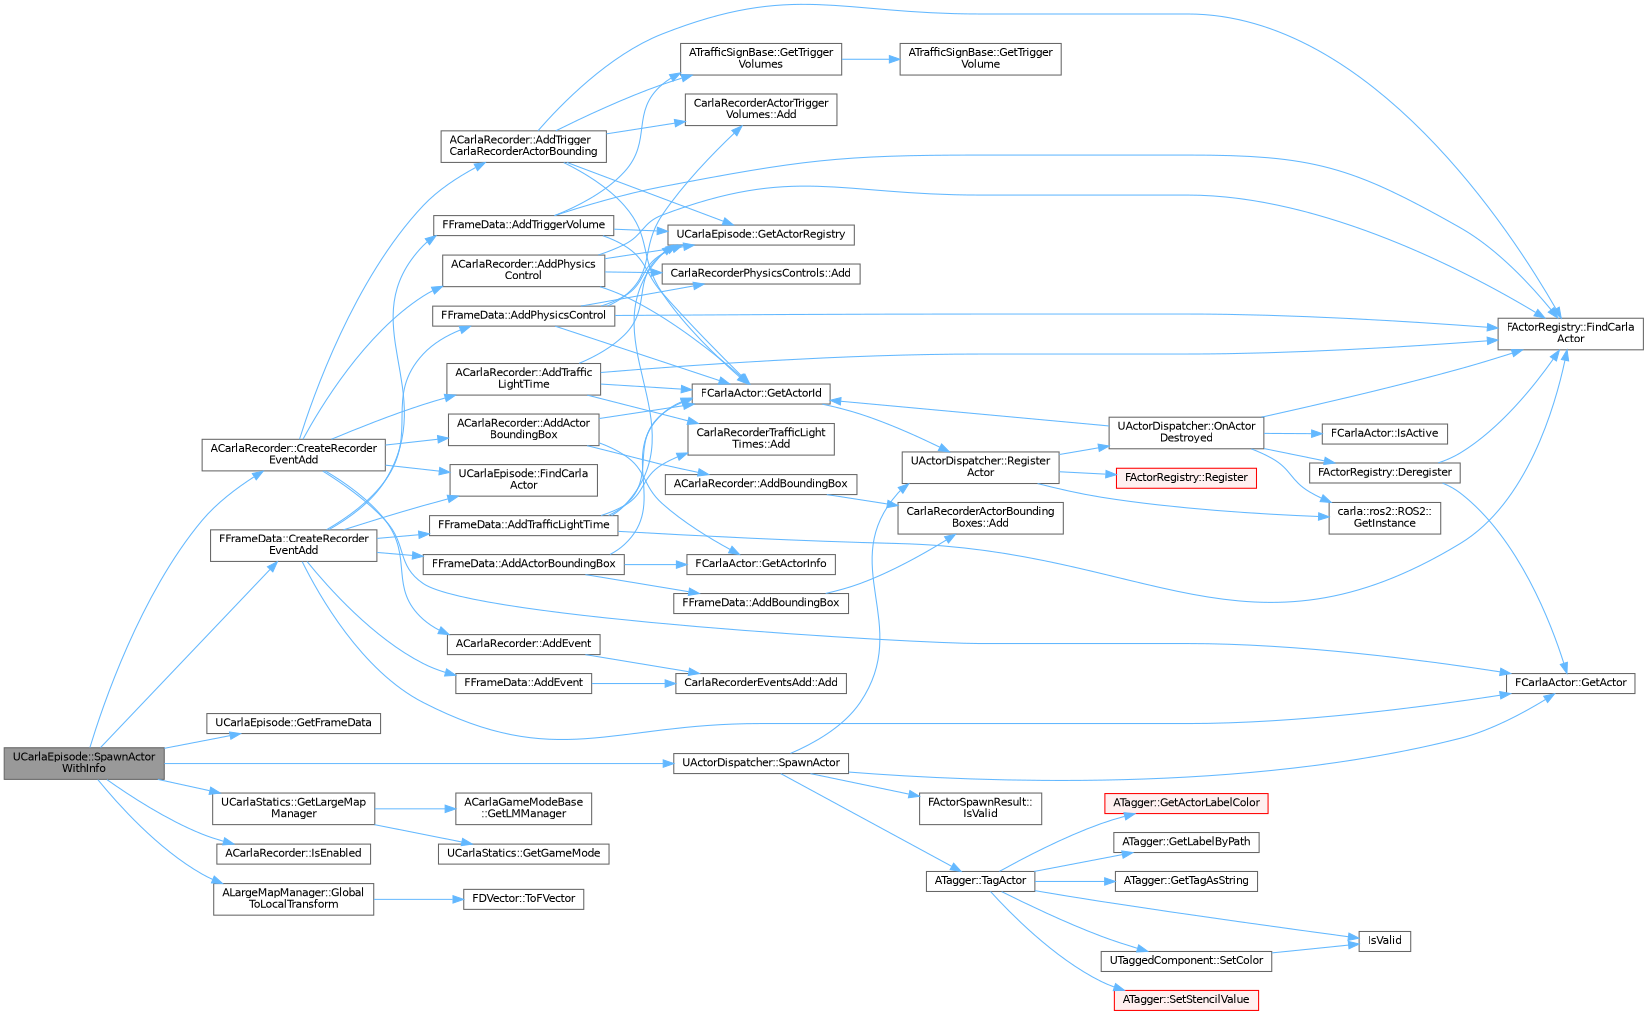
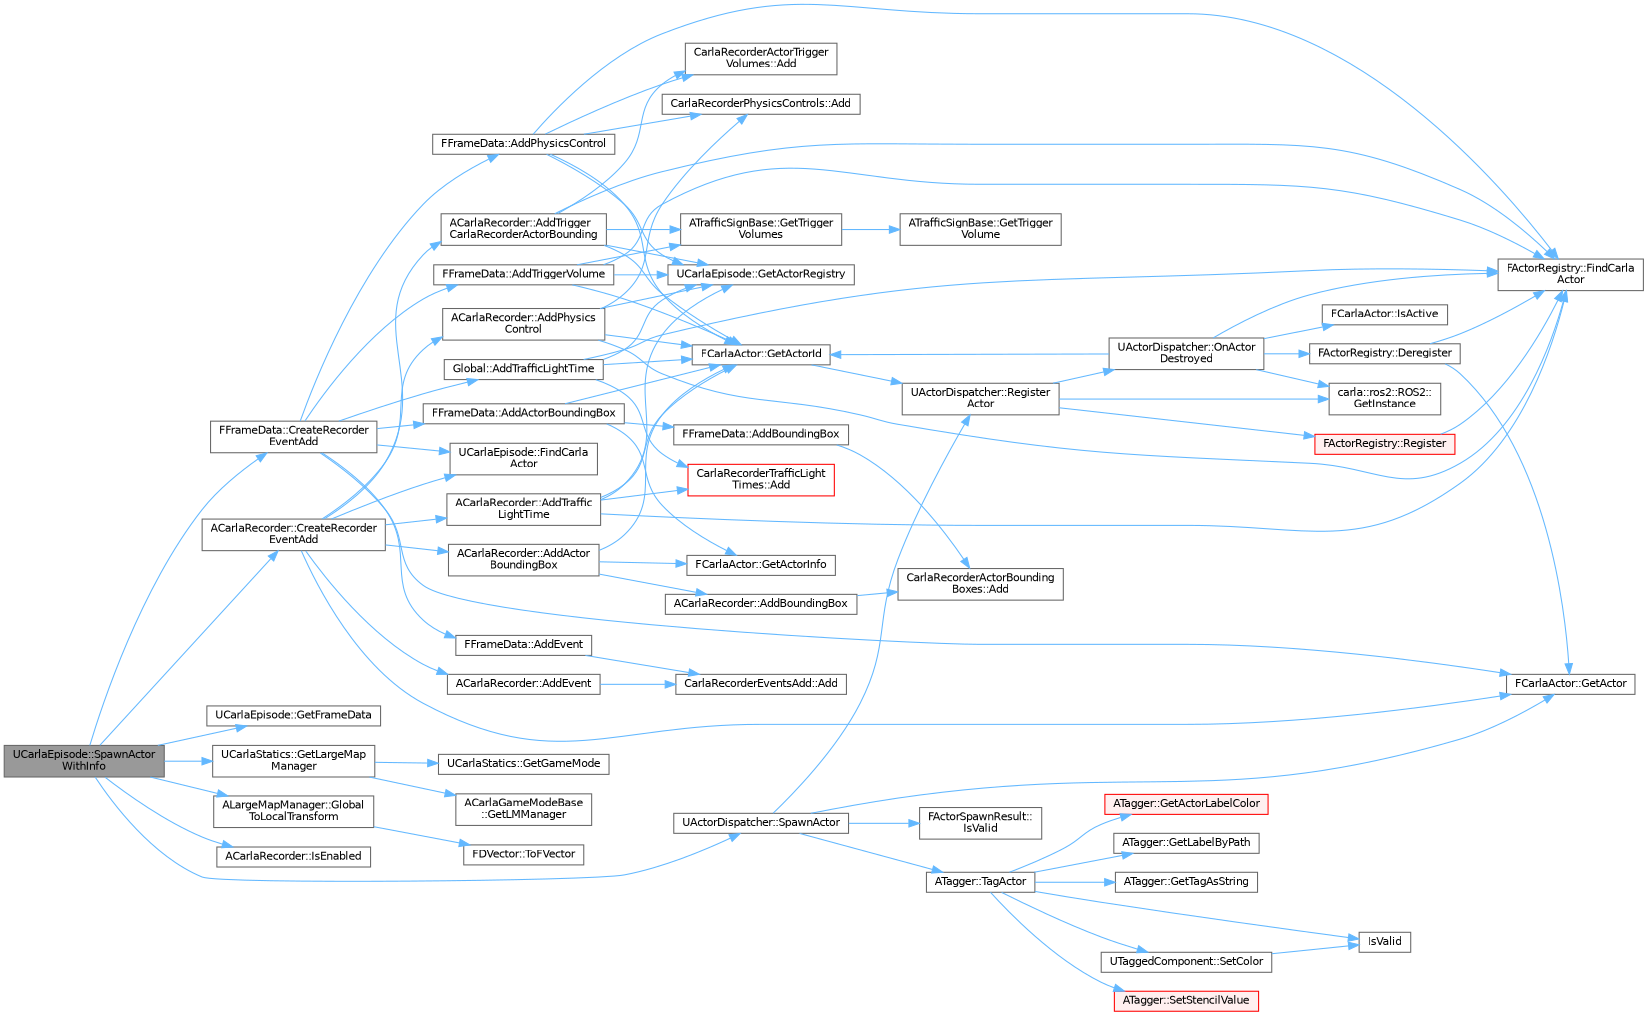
edge "FActorRegistry::Register" -> "FActorRegistry::FindCarla Actor": added
node "CarlaRecorderTrafficLight Times::Add": color grey40 -> red
node "FFrameData::AddTrafficLightTime": label "FFrameData::AddTrafficLightTime" -> "Global::AddTrafficLightTime"
